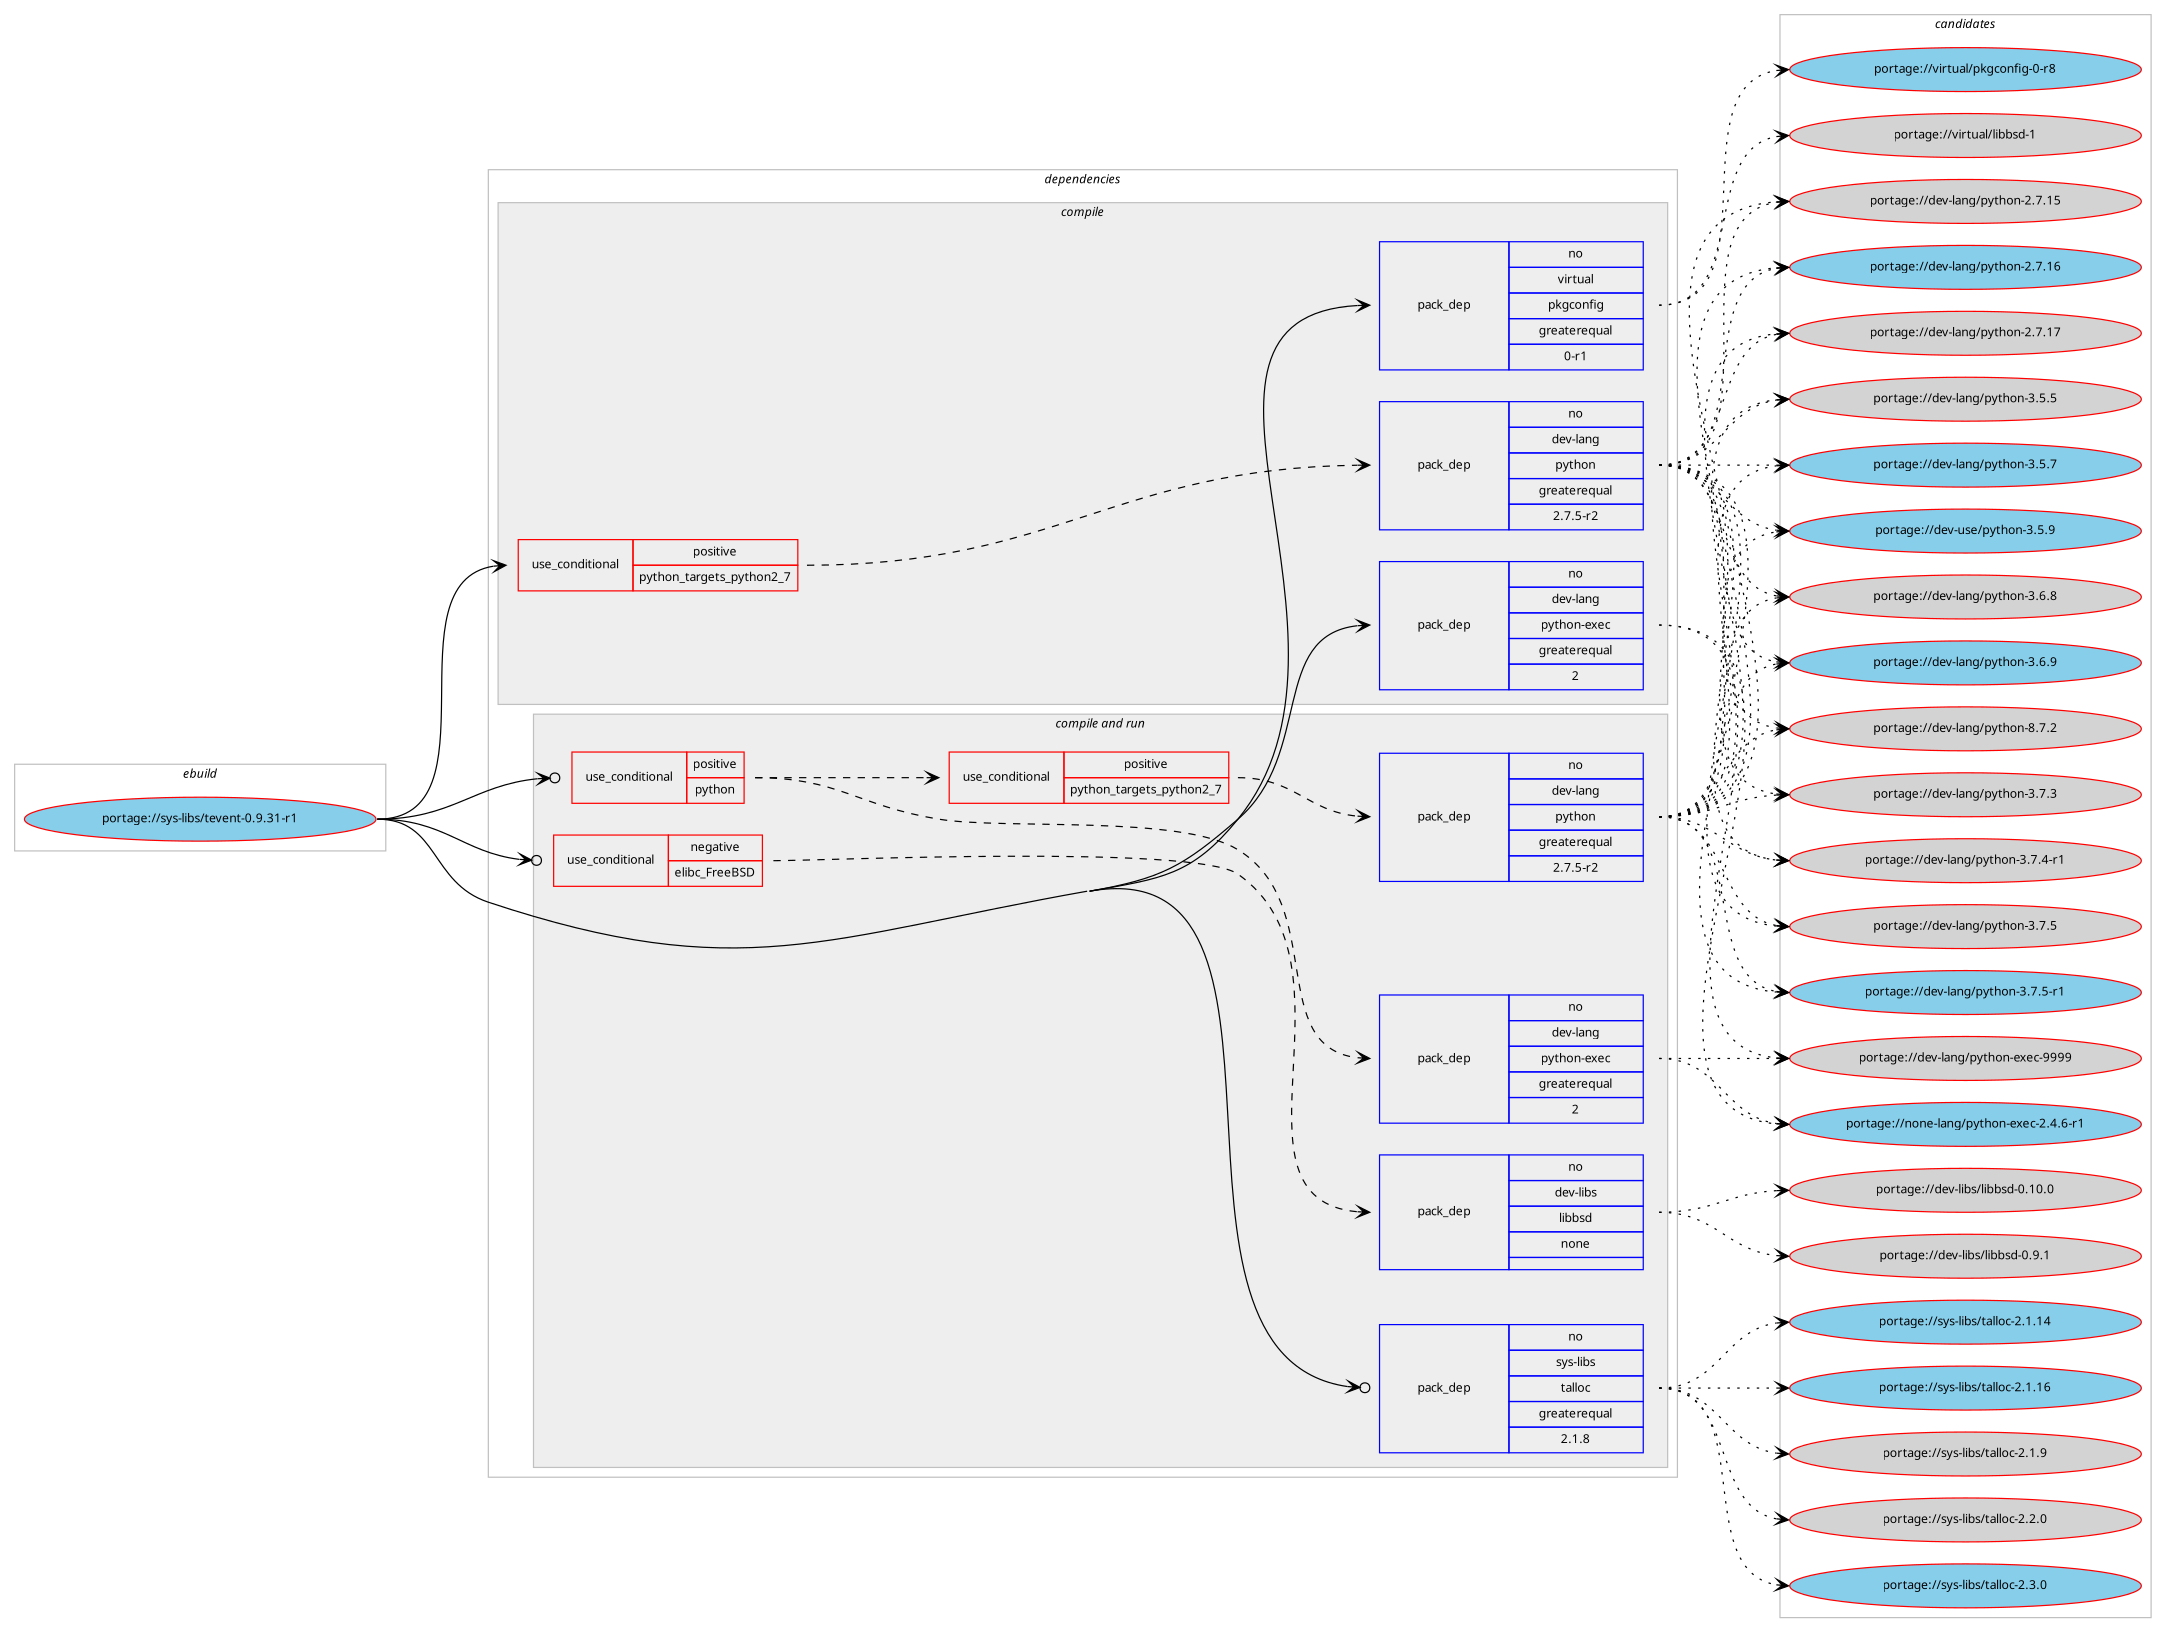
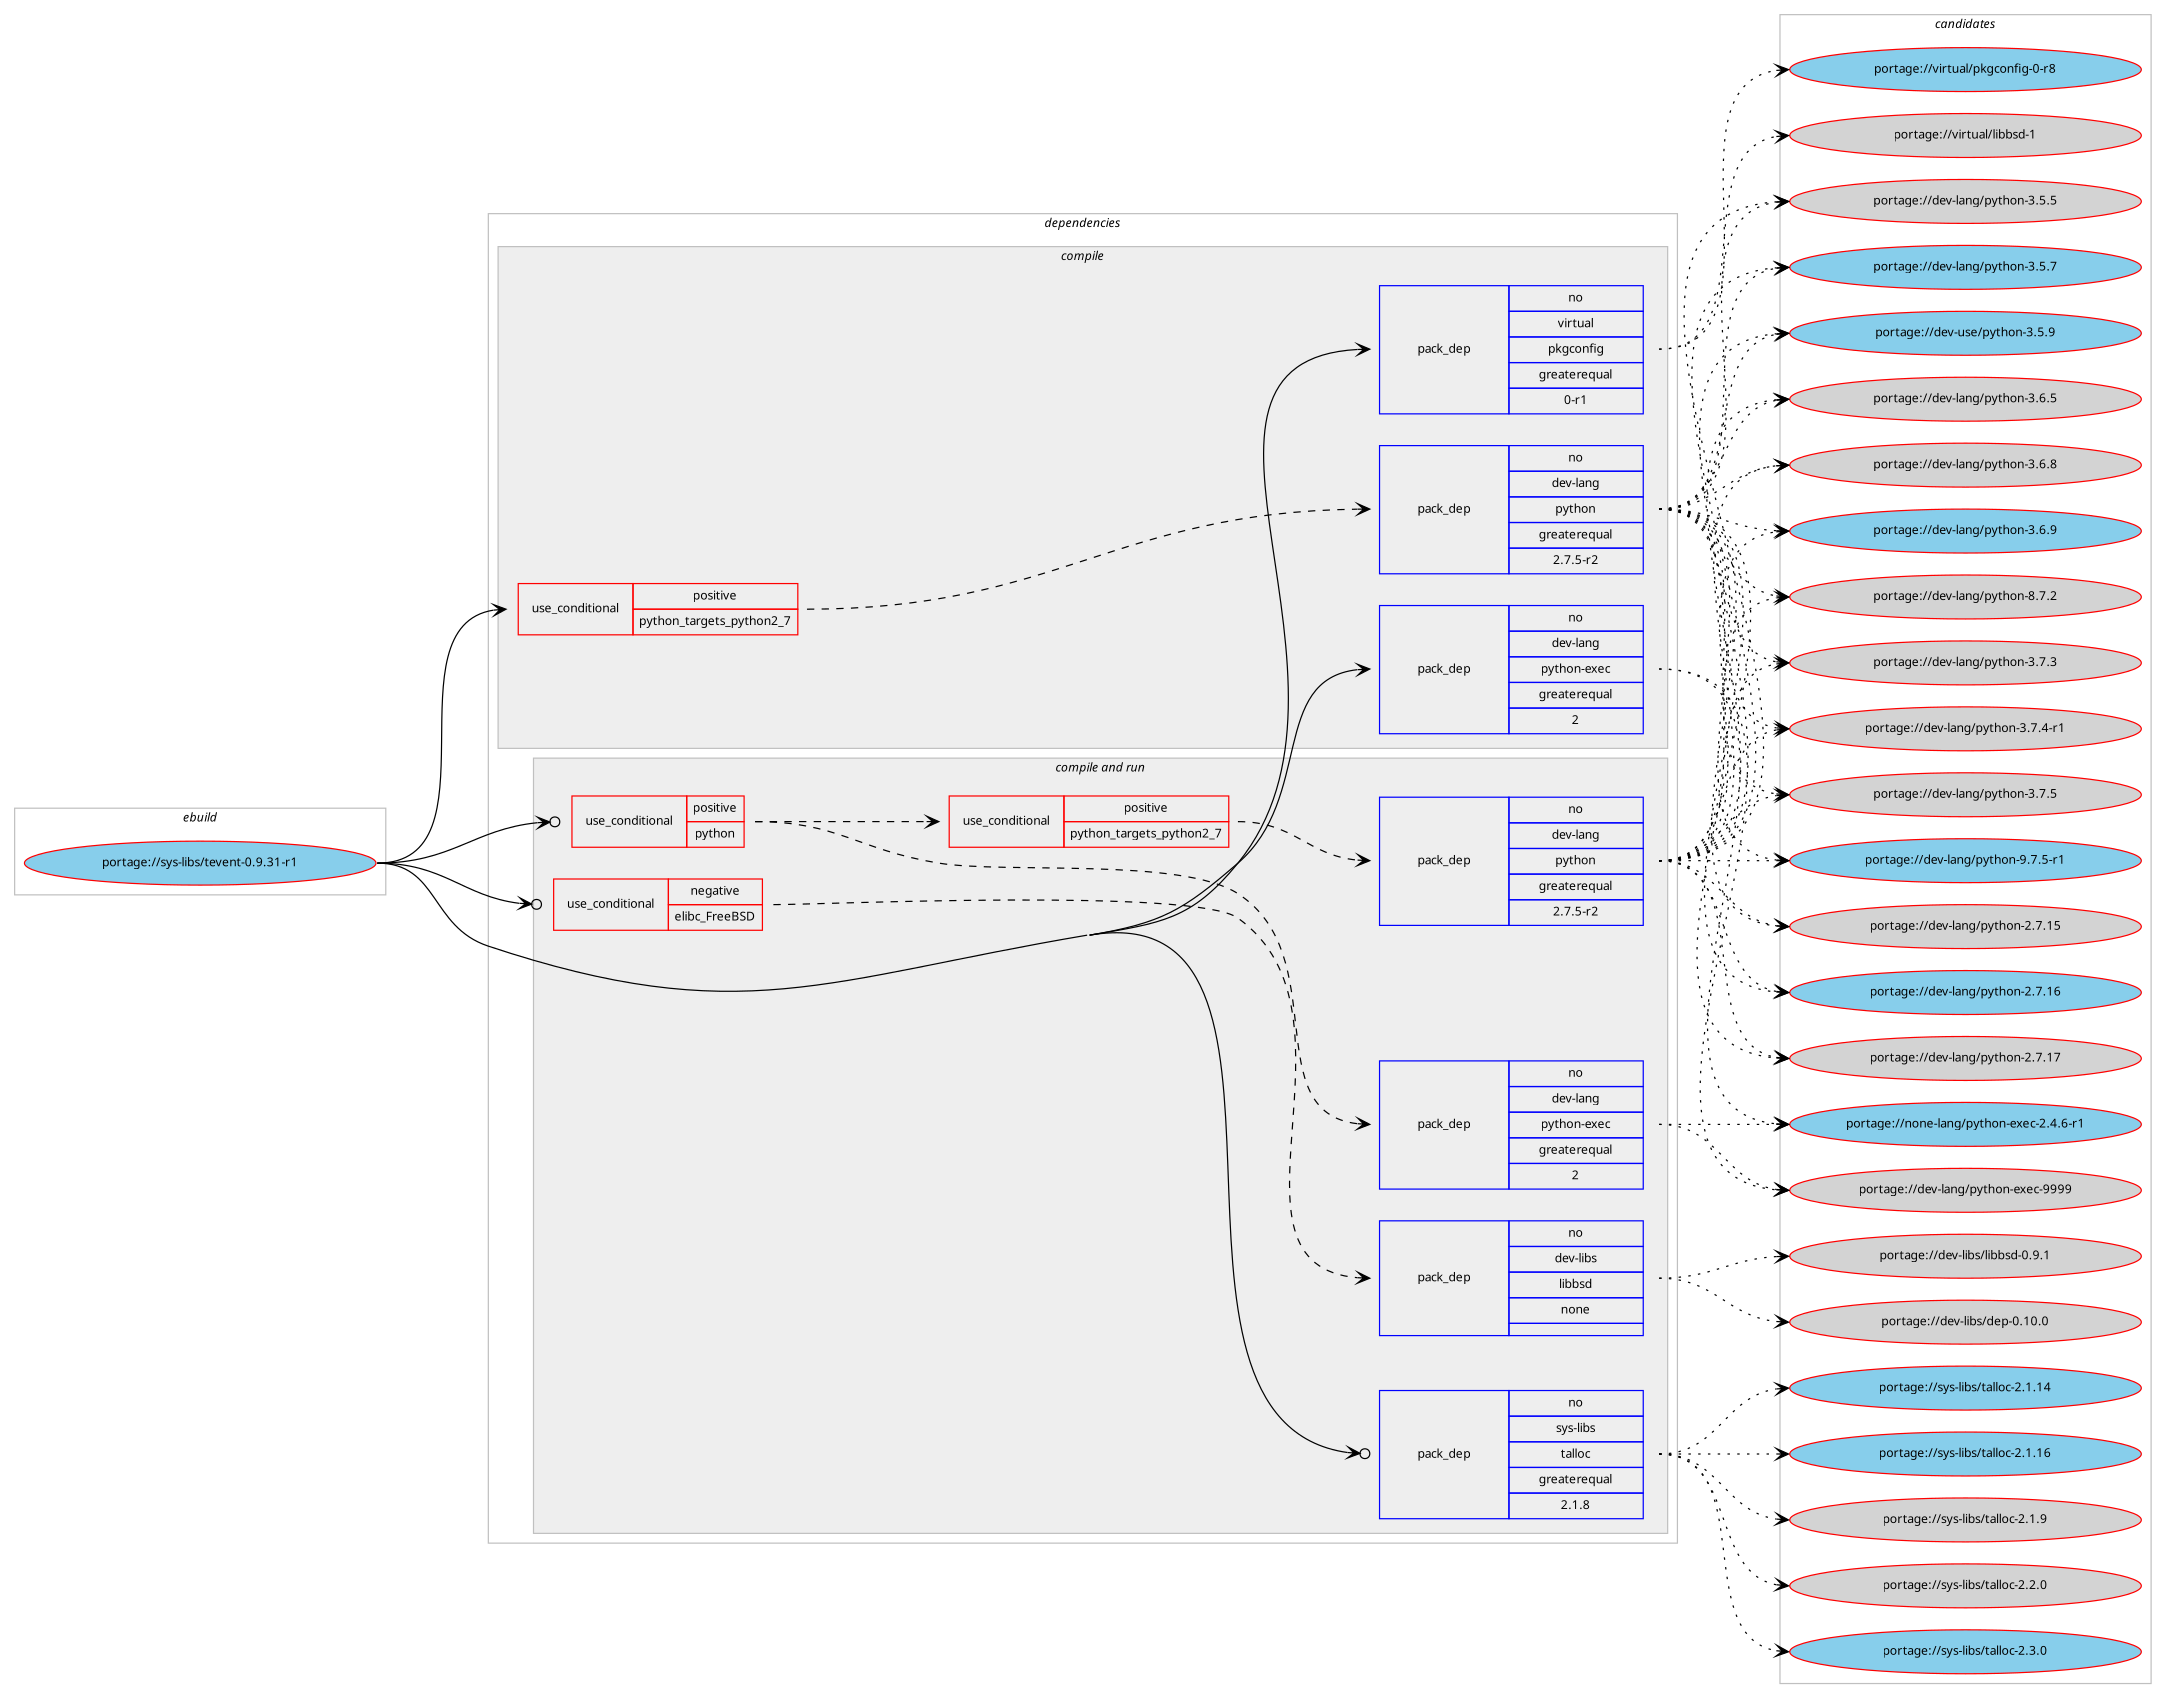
node "portage://dev-lang/python-3.6.5": added
node "portage://dev-lang/python-3.7.5-r1": label "portage://dev-lang/python-3.7.5-r1" -> "portage://dev-lang/python-9.7.5-r1"
node "portage://dev-libs/libbsd-0.10.0": label "portage://dev-libs/libbsd-0.10.0" -> "portage://dev-libs/dep-0.10.0"
